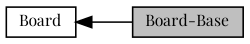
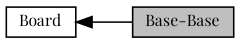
node "Board-Base": label "Board-Base" -> "Base-Base"
